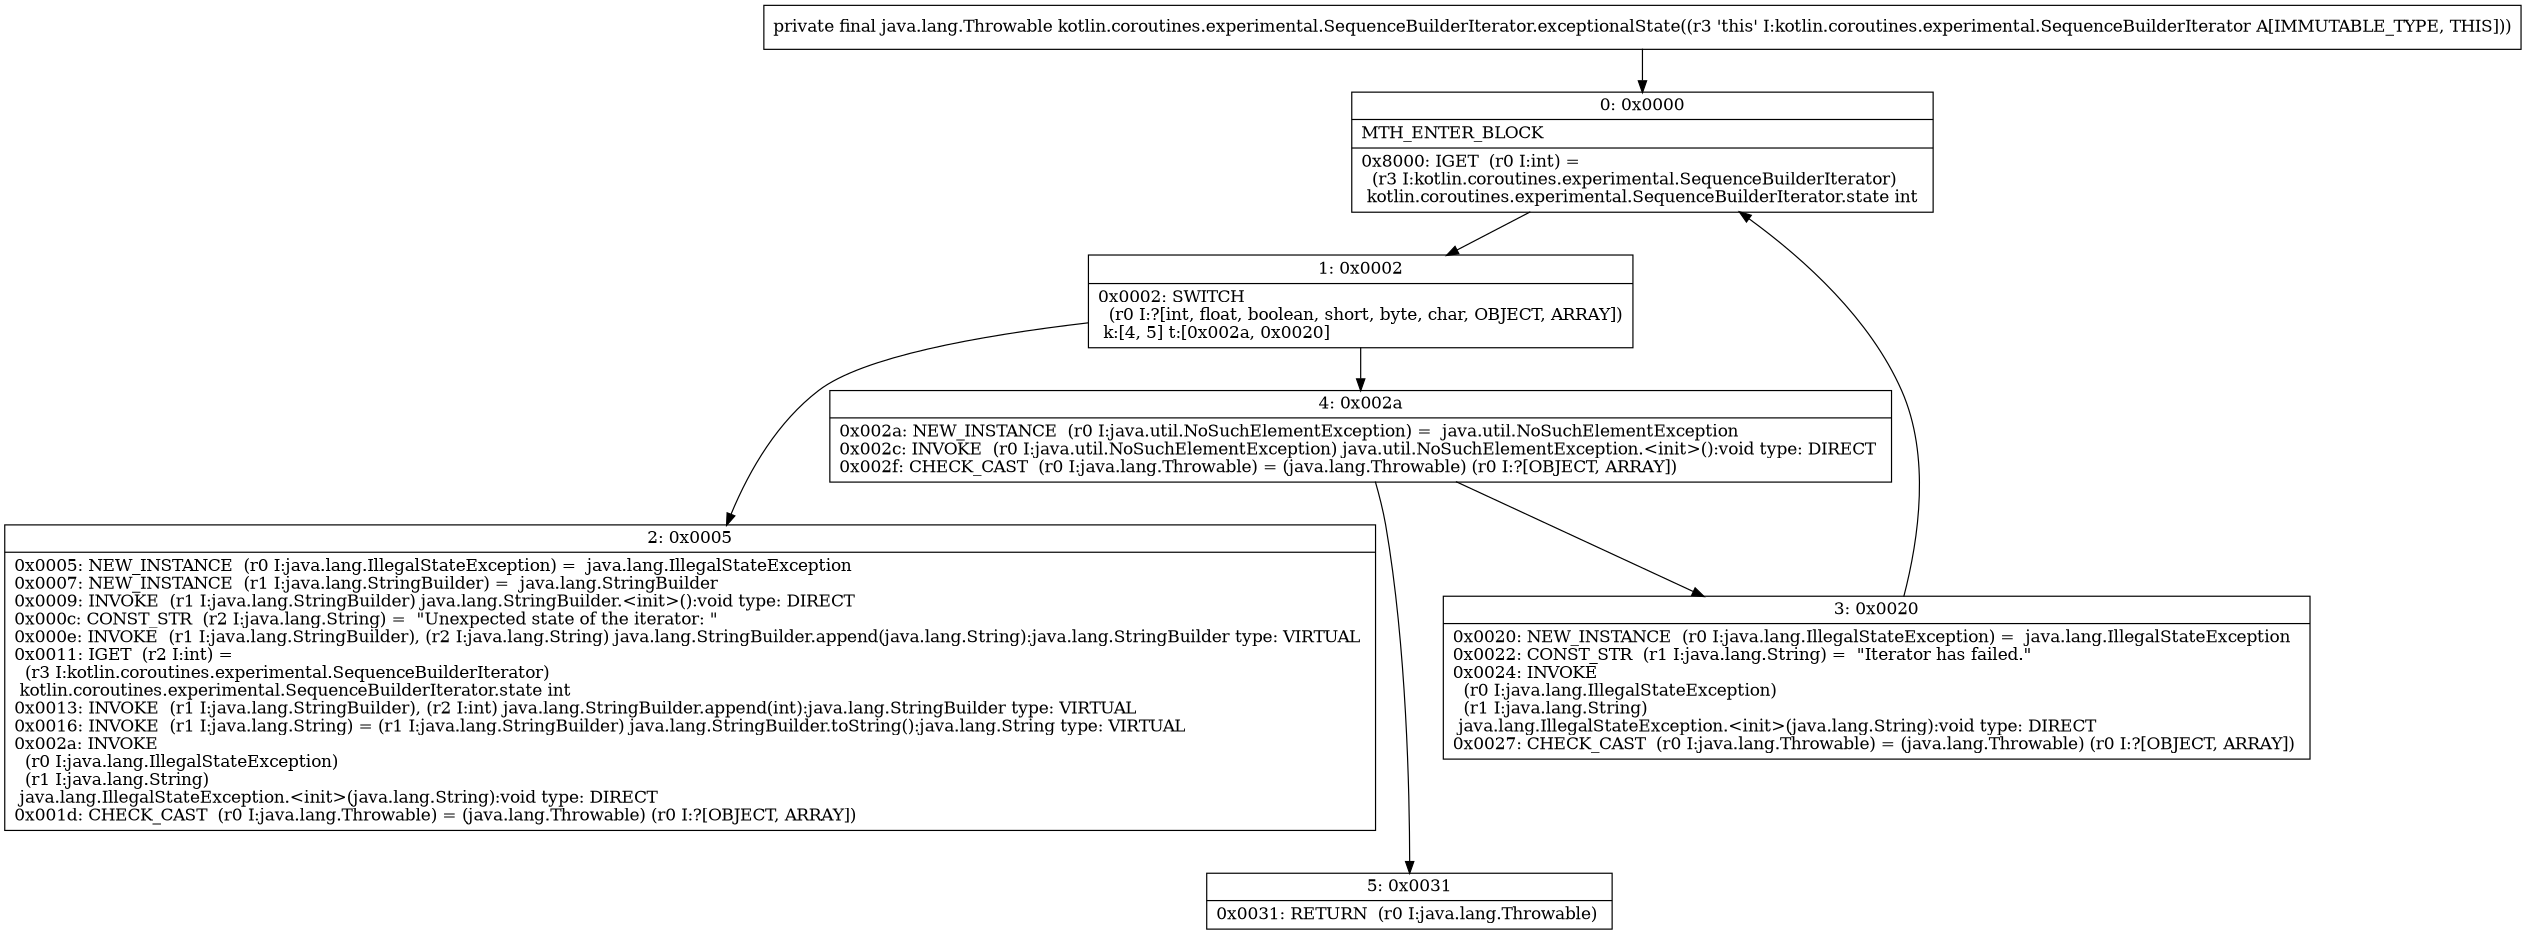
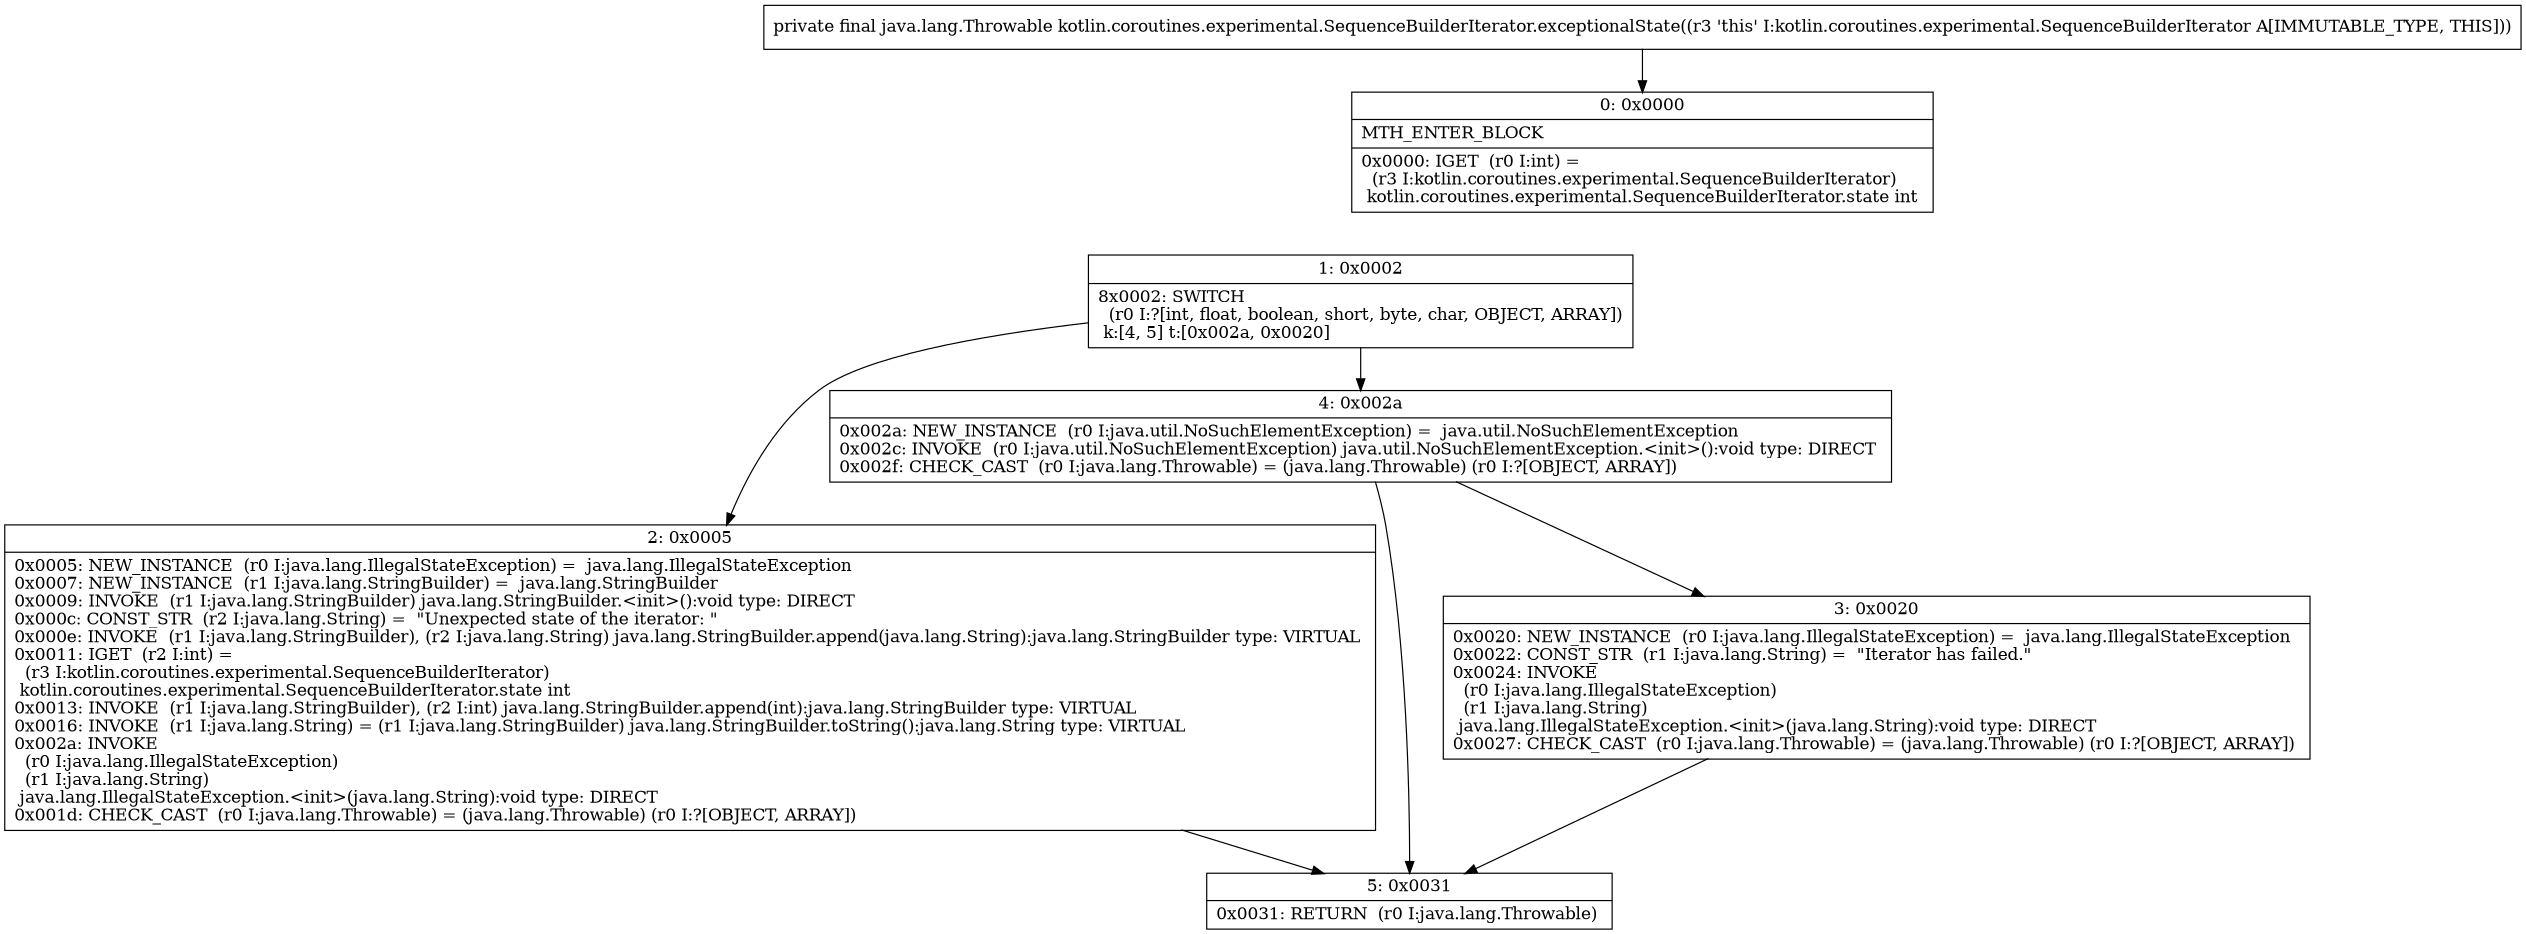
node "0: 0x0000": text "0x8000: IGET  (r0 I:int) =" -> "0x0000: IGET  (r0 I:int) ="
edge "0: 0x0000" -> "1: 0x0002": removed
node "1: 0x0002": text "0x0002: SWITCH" -> "8x0002: SWITCH"
edge "3: 0x0020" -> "0: 0x0000": now "3: 0x0020" -> "5: 0x0031"
edge "2: 0x0005" -> "5: 0x0031": added
